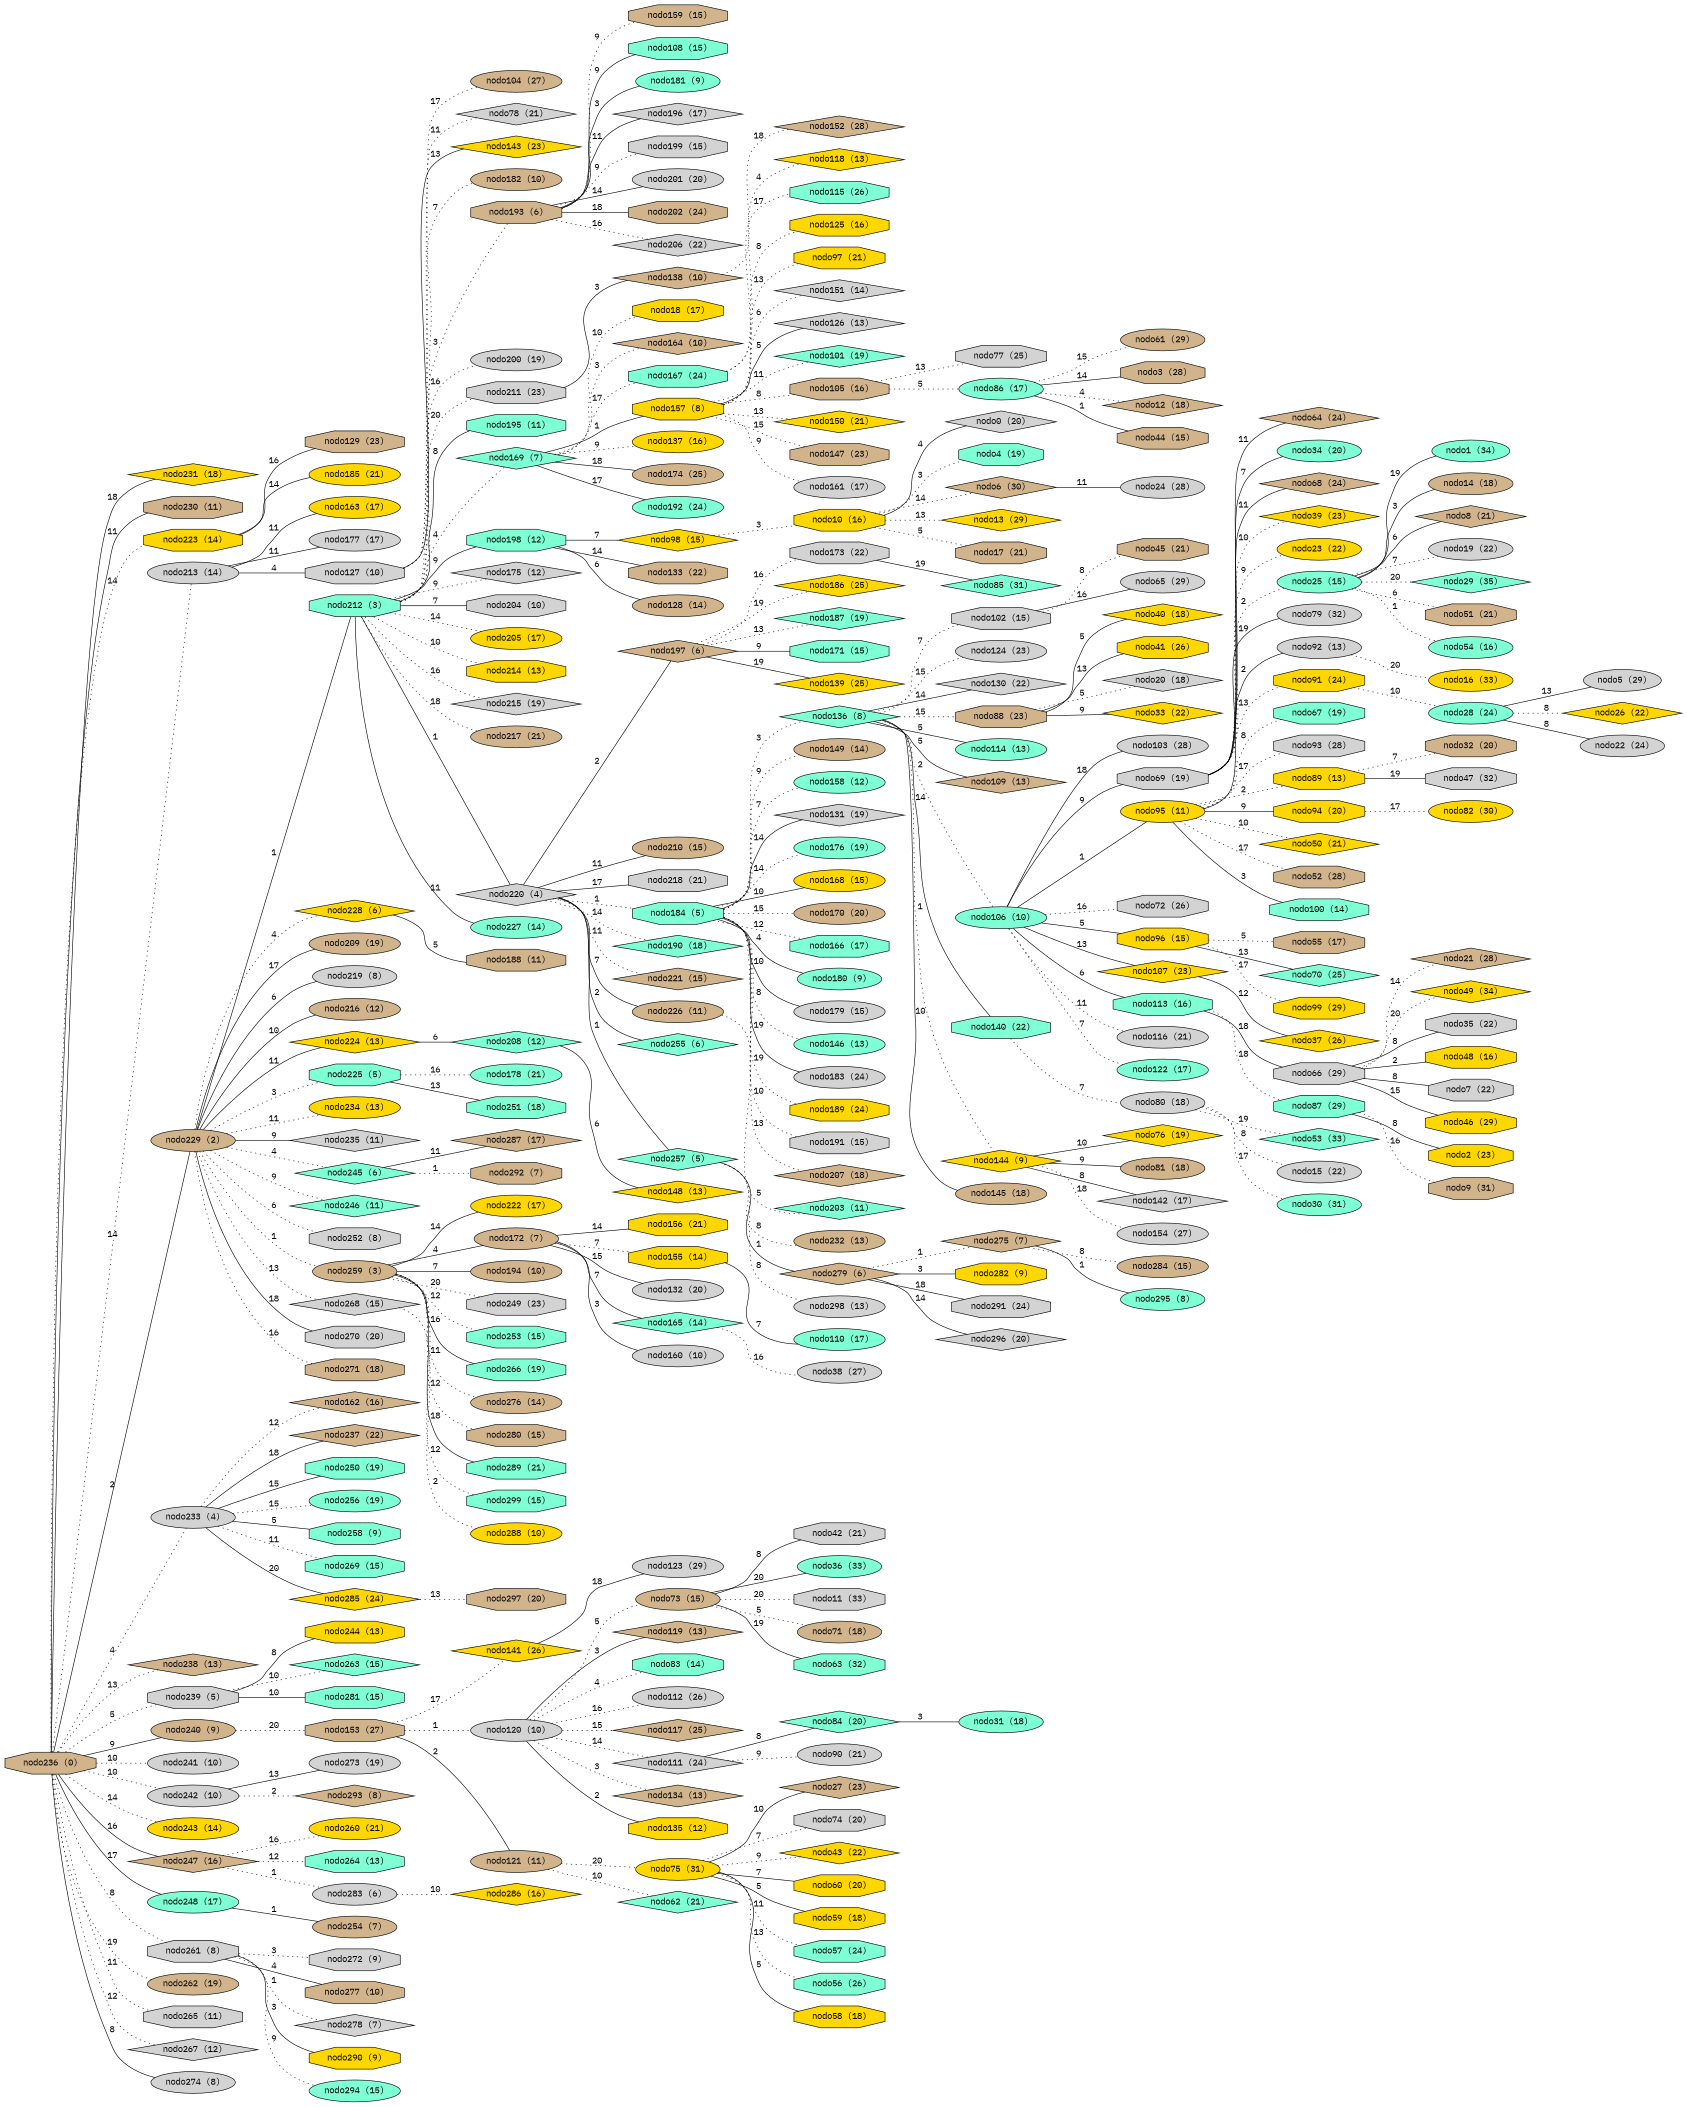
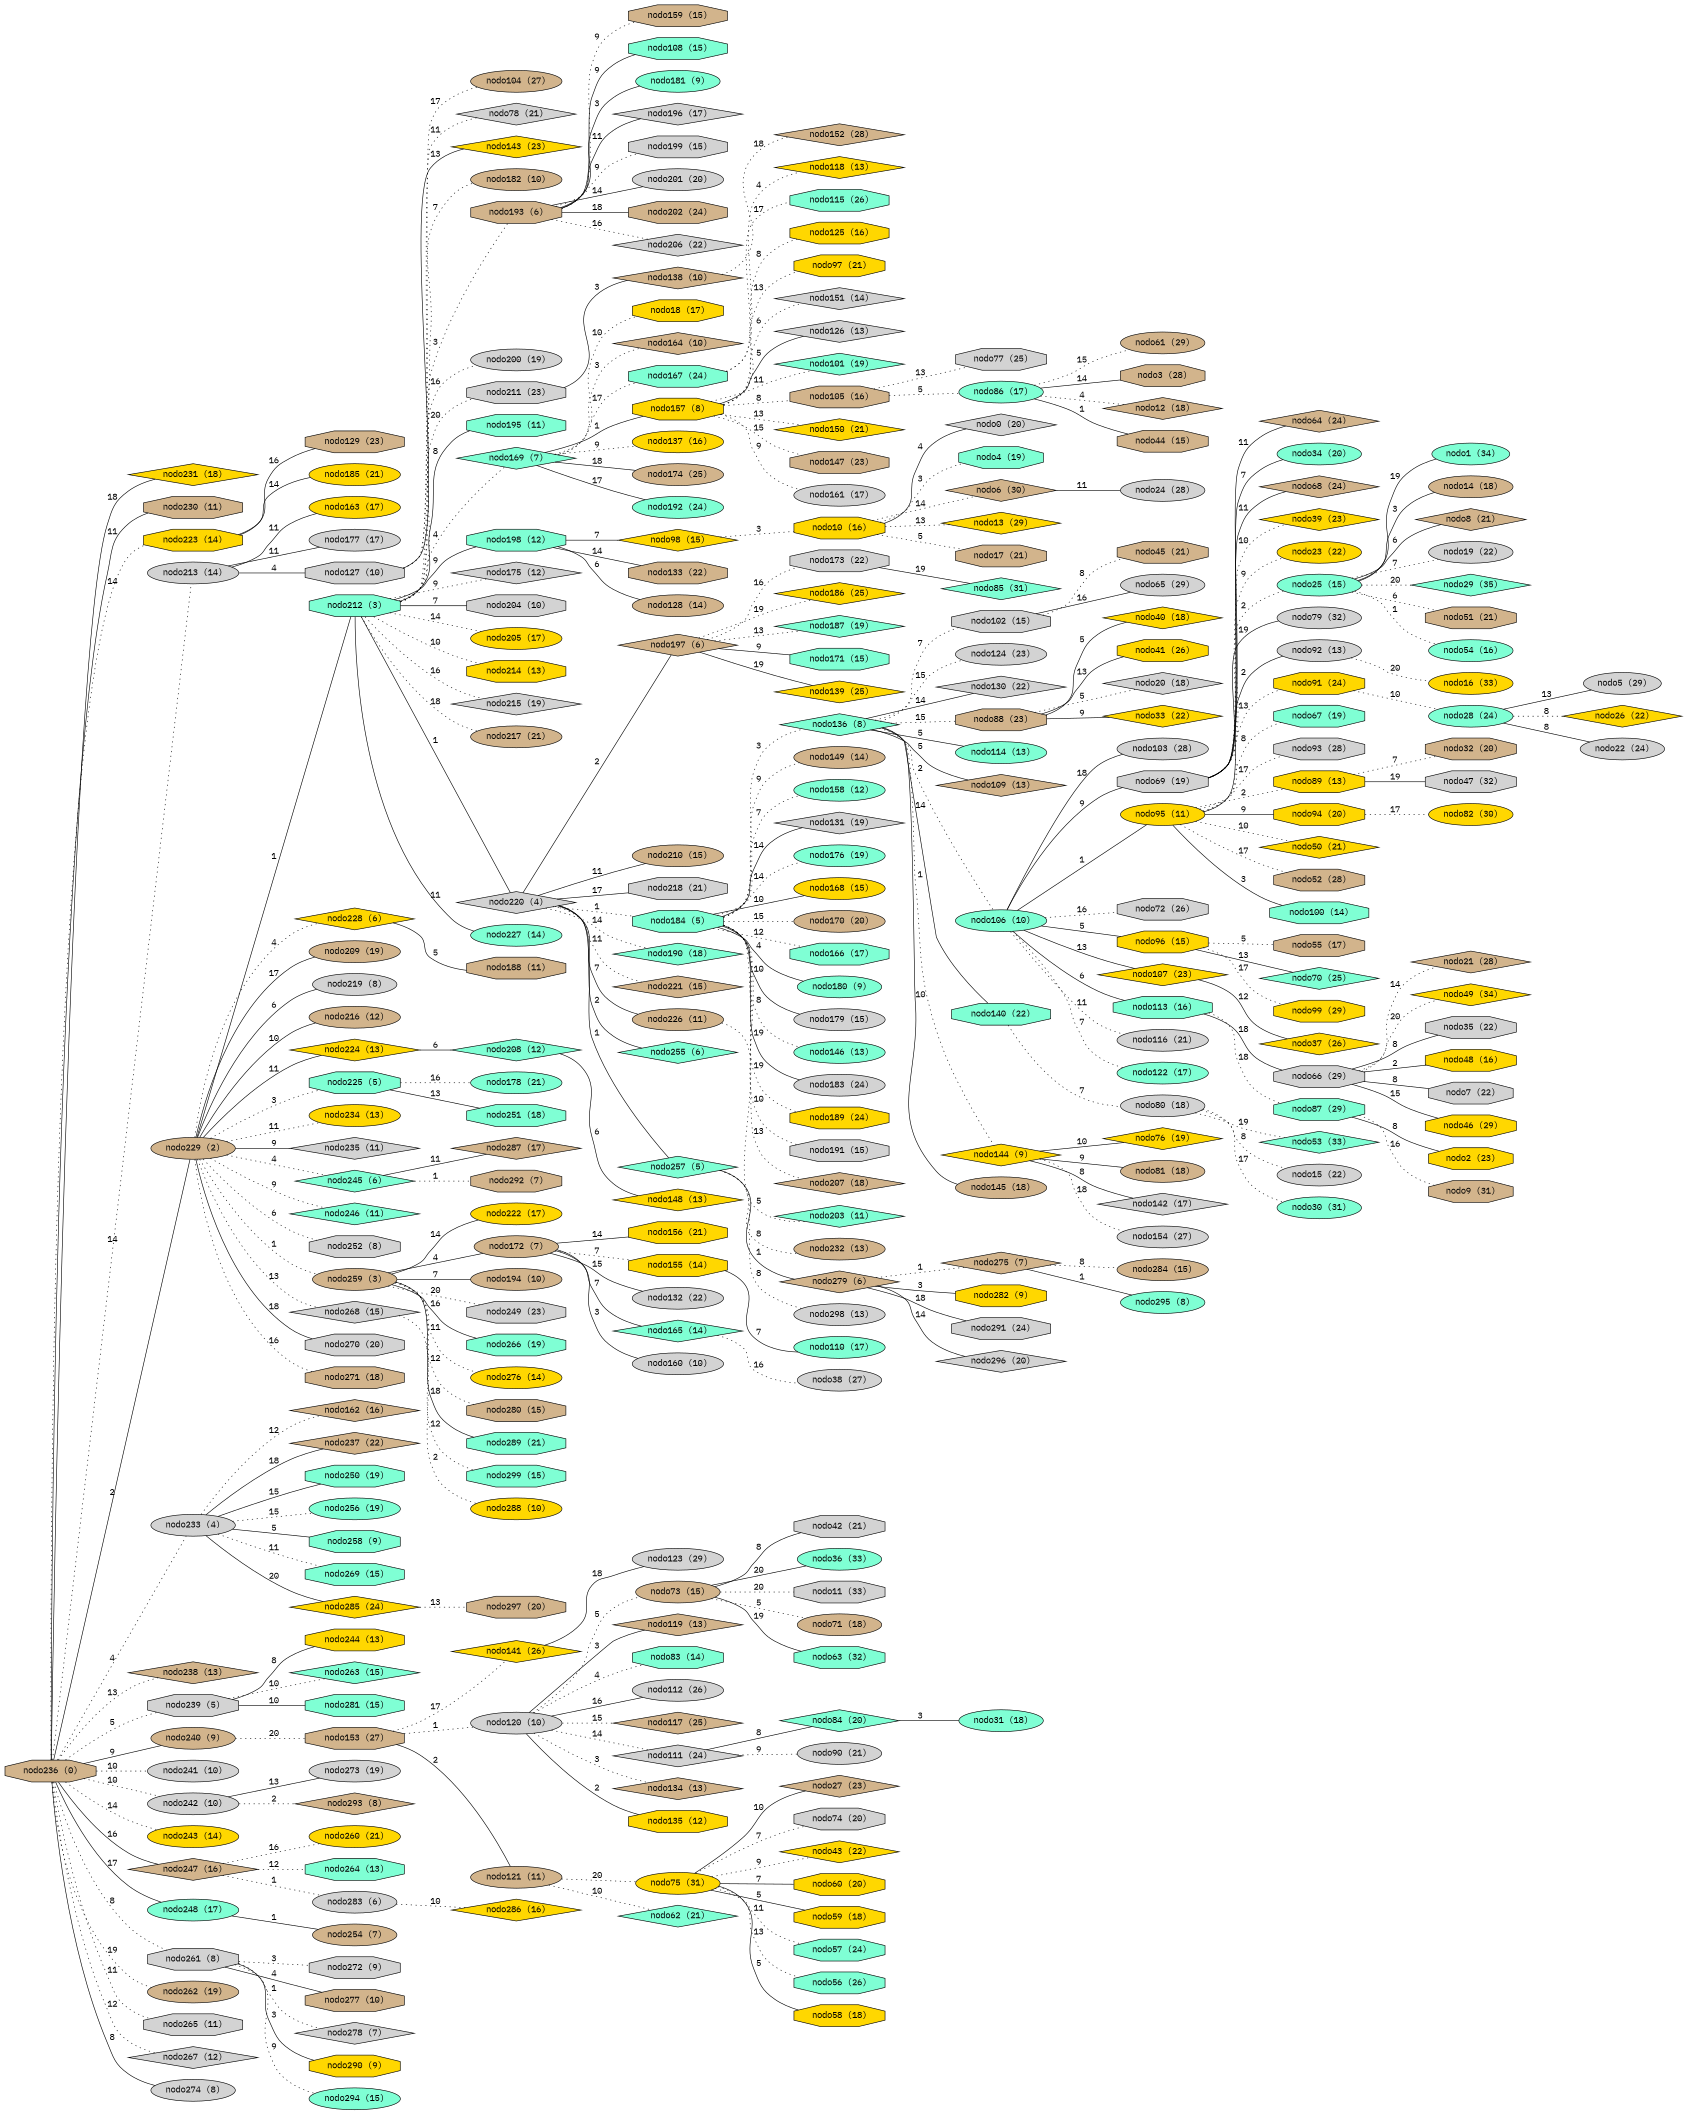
node "nodo132 (20)": label "nodo132 (20)" -> "nodo132 (22)"
node "nodo253 (15)": removed
node "nodo276 (14)": fillcolor tan -> gold
edge "nodo112 (26)" -- "nodo120 (10)": style dotted -> solid
